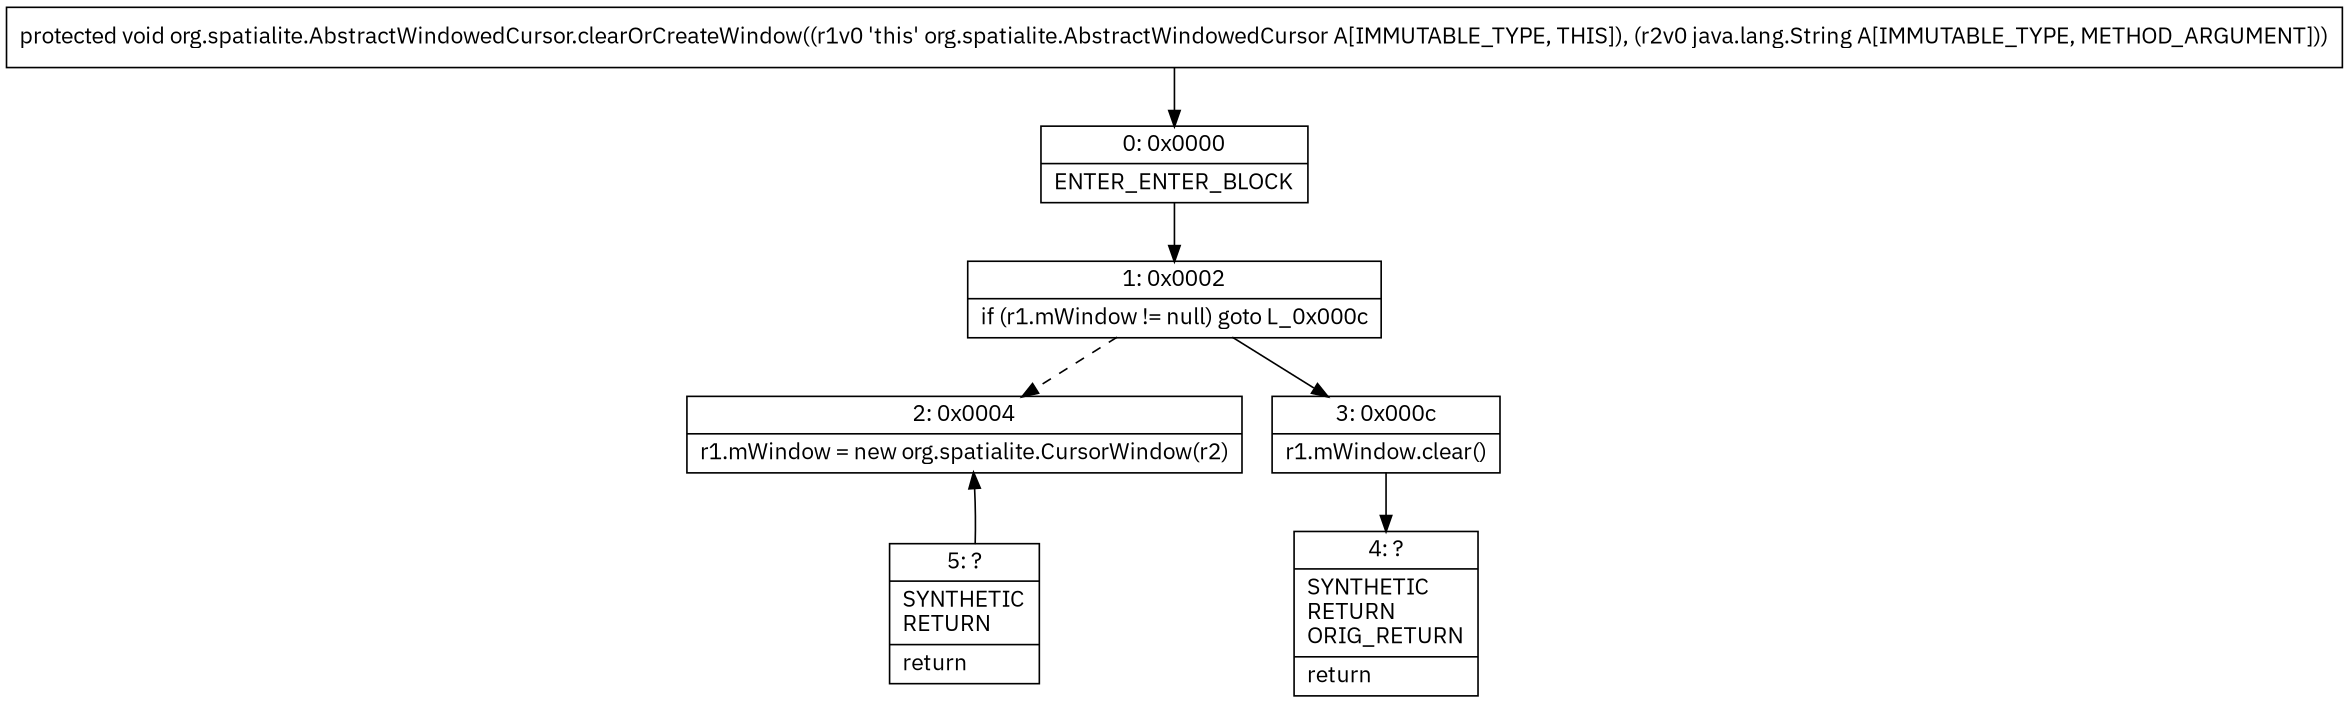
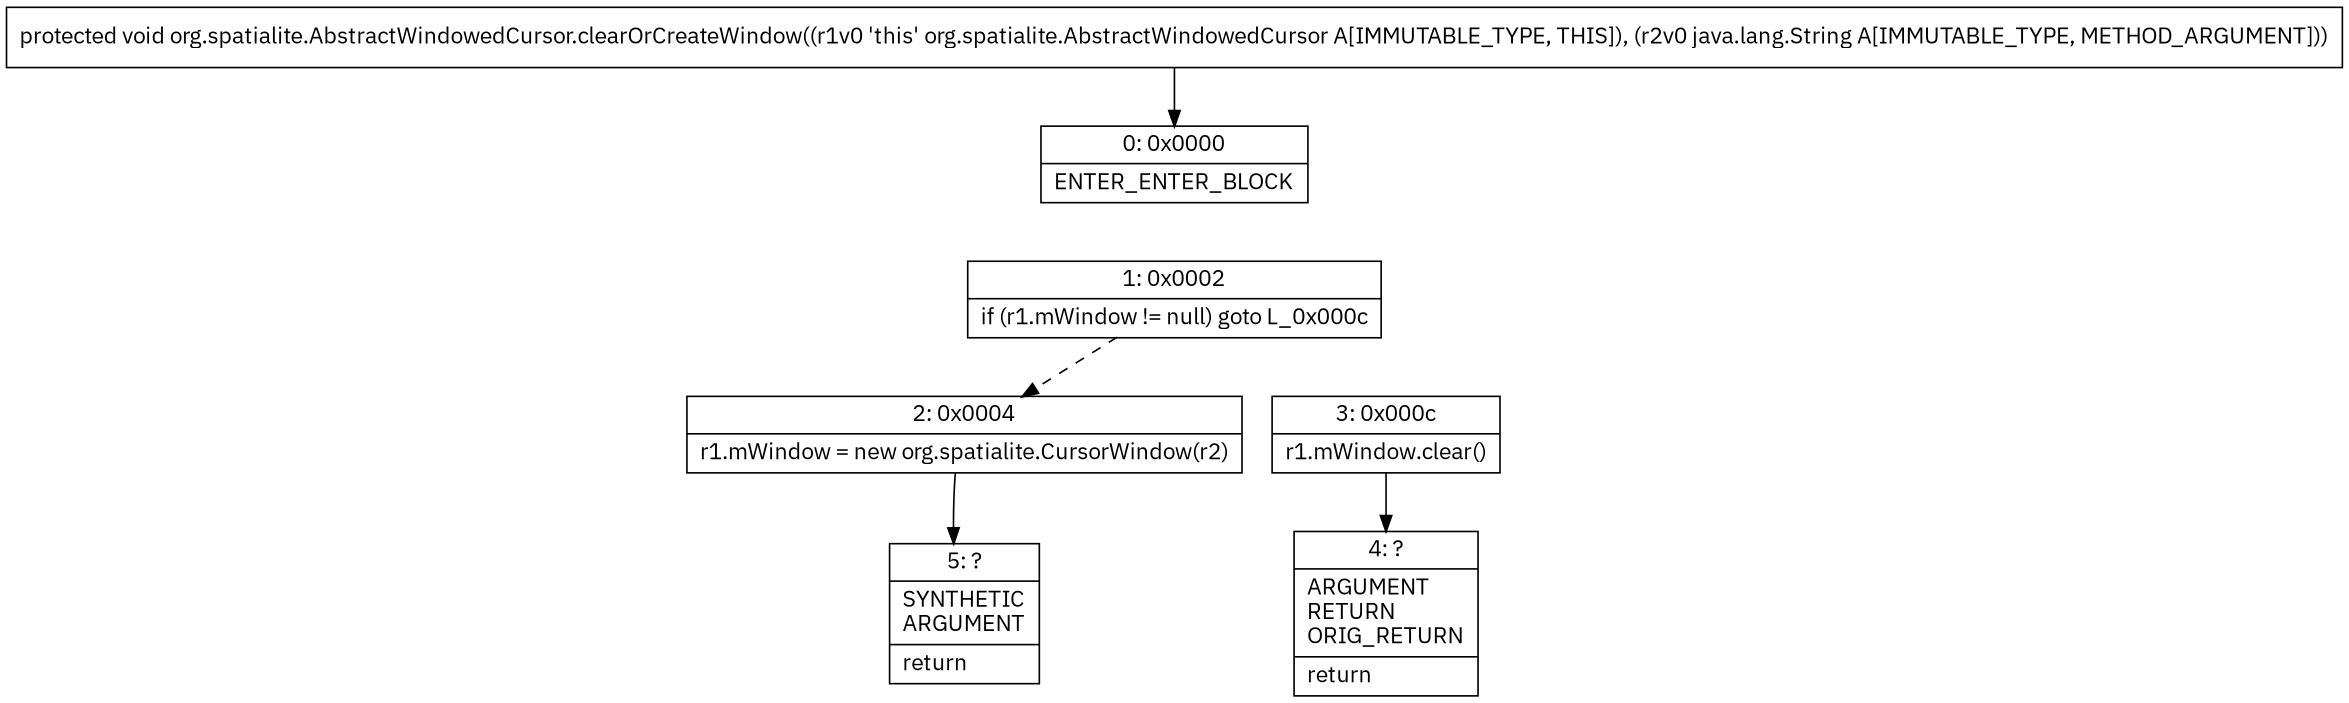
edge "0: 0x0000" -> "1: 0x0002": removed
edge "1: 0x0002" -> "3: 0x000c": removed
edge "5: ?" -> "2: 0x0004": reversed
node "4: ?": text "SYNTHETIC" -> "ARGUMENT"
node "5: ?": text "RETURN" -> "ARGUMENT"
